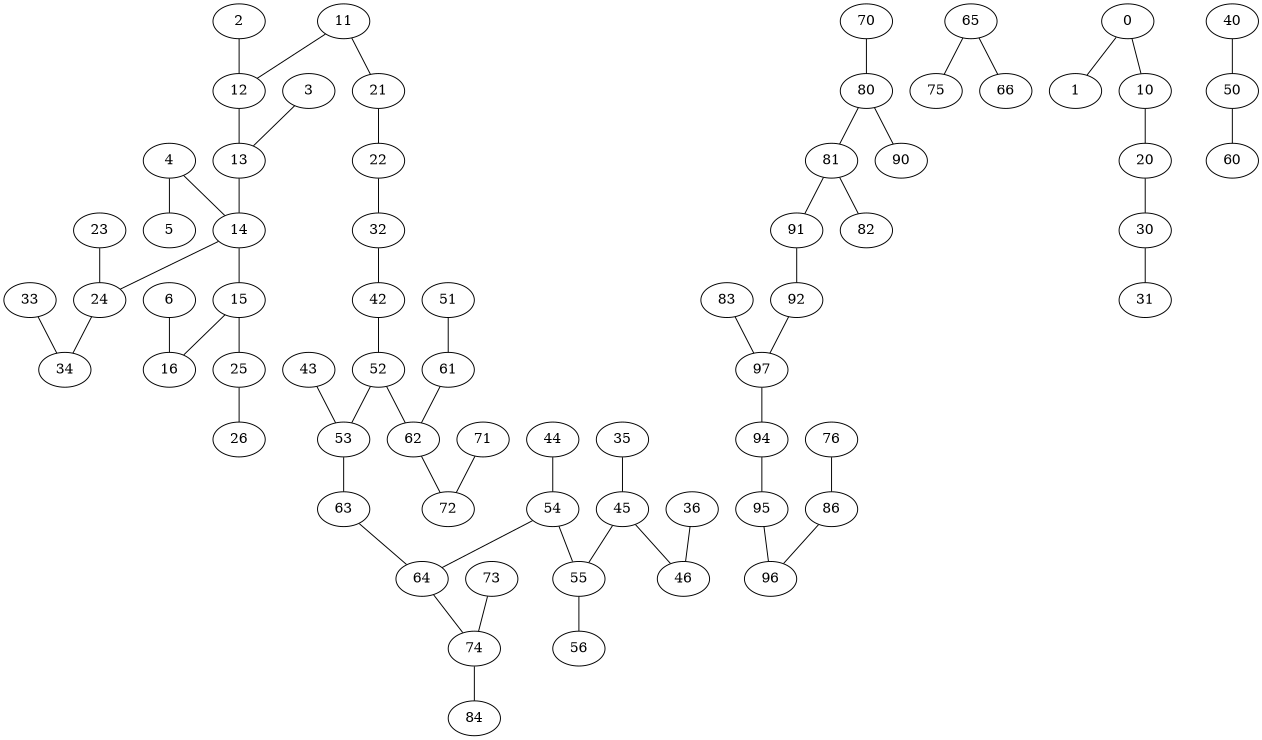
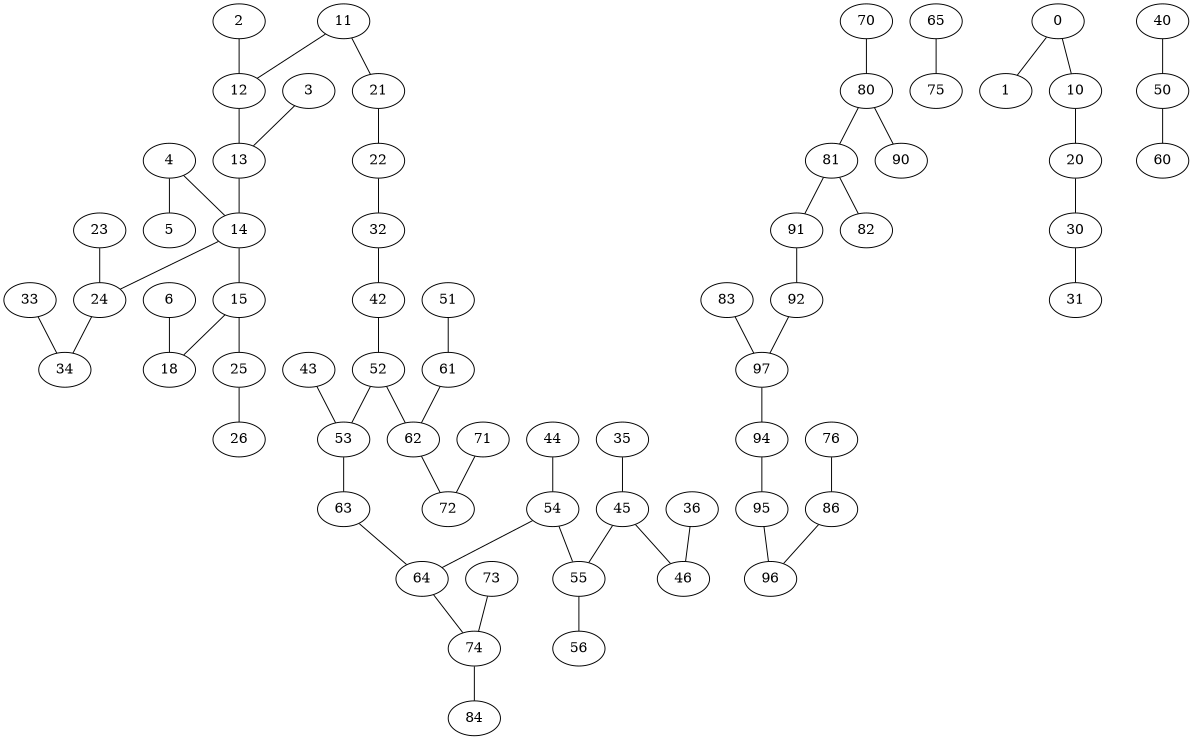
node "66": removed
node "16": label "16" -> "18"
